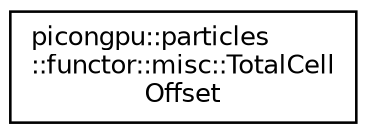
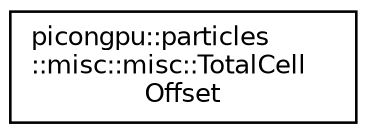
node "picongpu::particles ::functor::misc::TotalCell Offset": label "picongpu::particles ::functor::misc::TotalCell Offset" -> "picongpu::particles ::misc::misc::TotalCell Offset"
